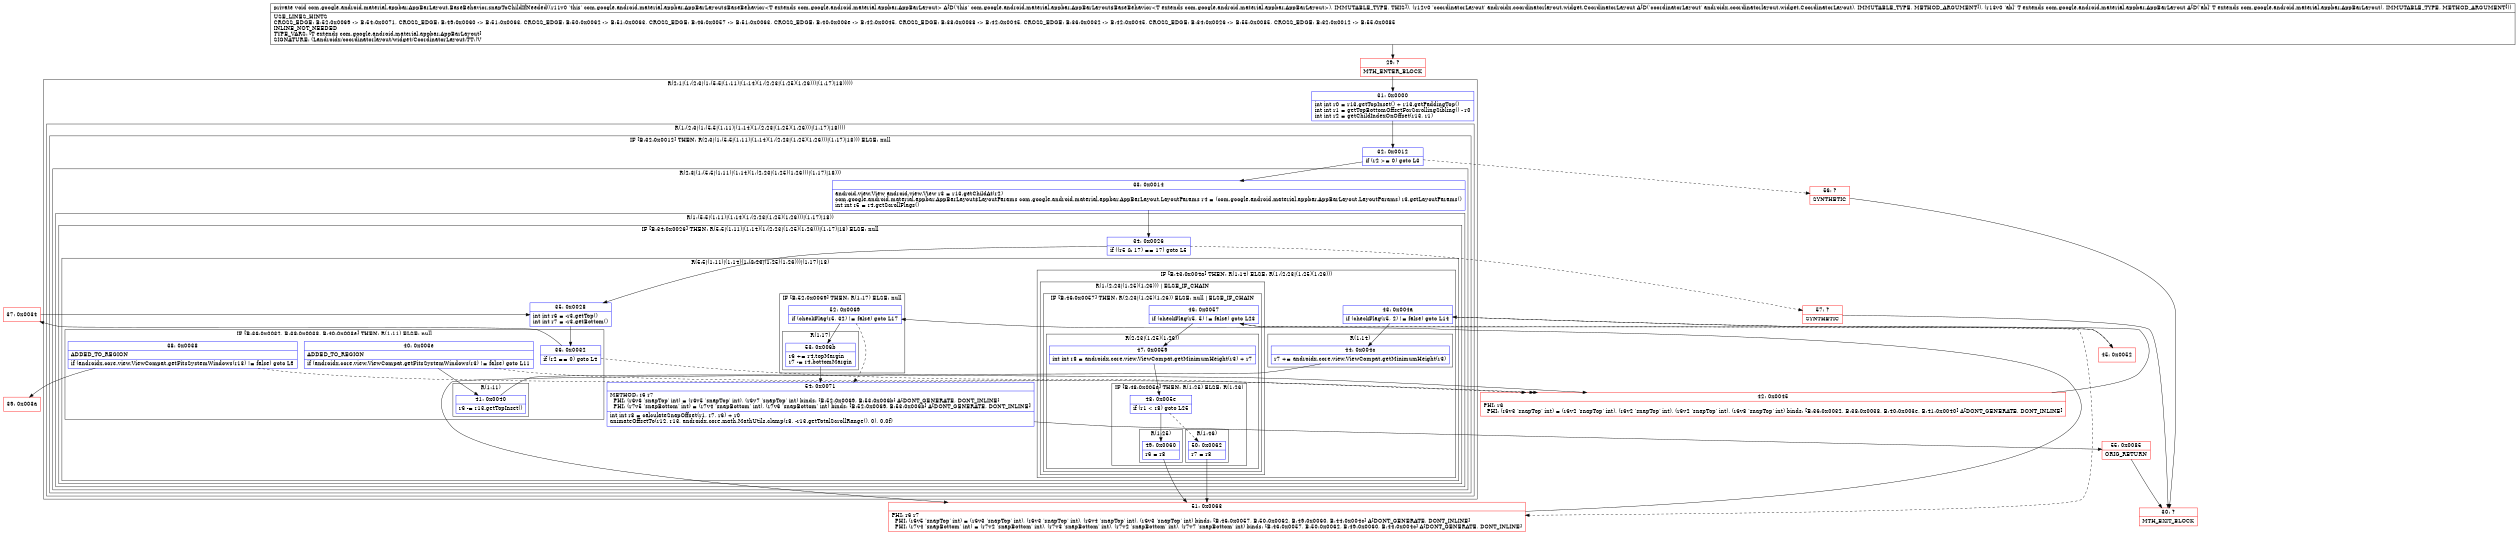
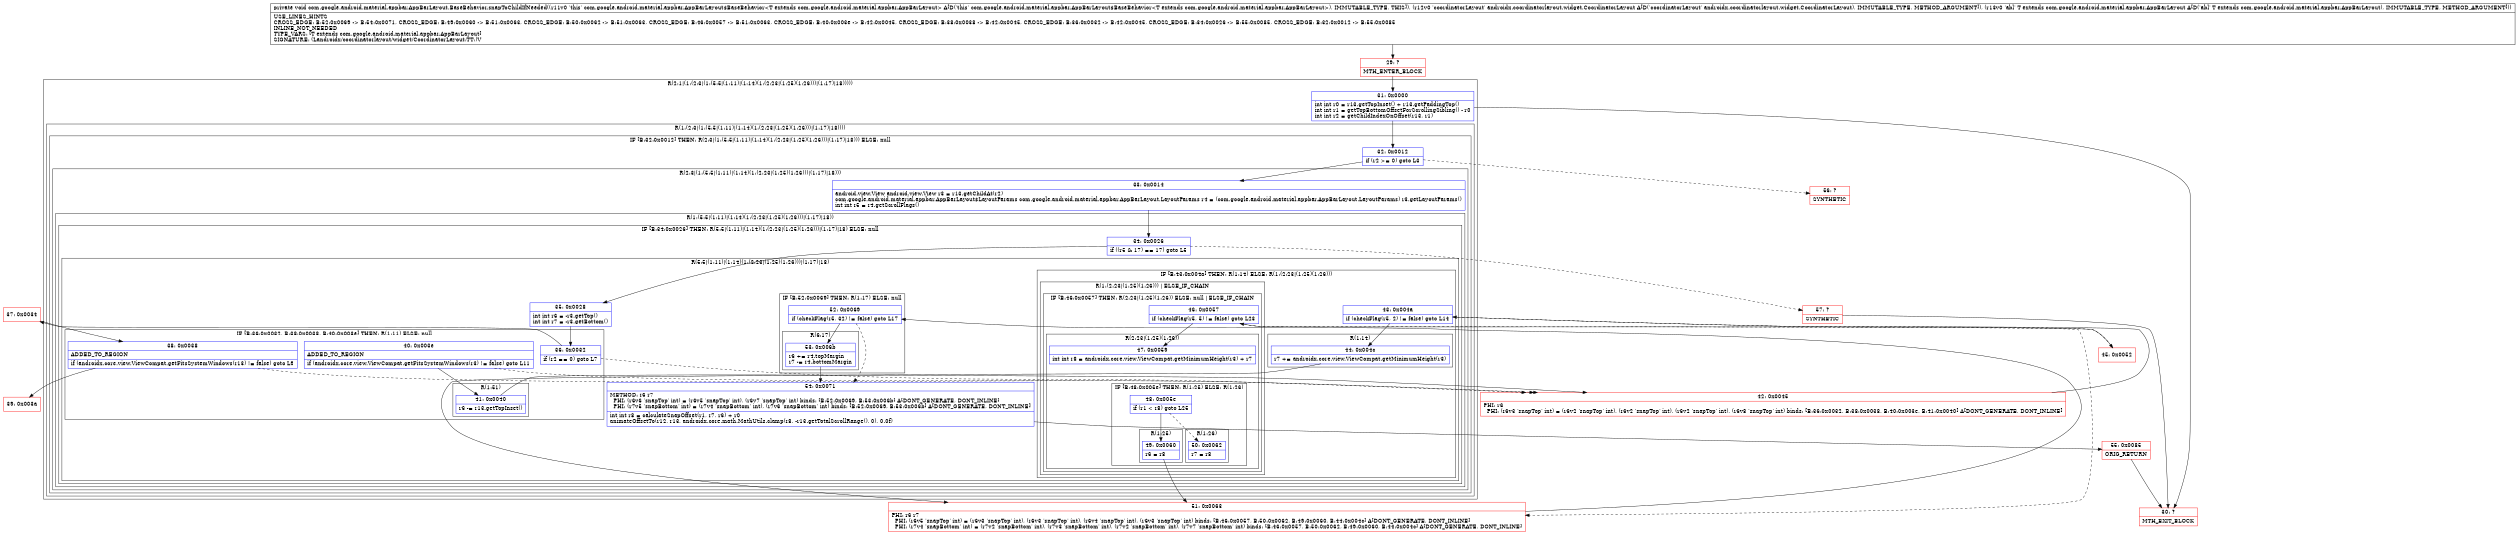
edge "56: ?" -> "30: ?": now "31: 0x0000" -> "30: ?"
edge "37: 0x0034" -> "35: 0x0028": now "37: 0x0034" -> "38: 0x0038"
cluster "R(1:17)": label "R(1:17)" -> "R(6:17)"
node "36: 0x0032": text "if (r2 == 0) goto L4" -> "if (r2 == 0) goto L7"
edge "47: 0x0059" -> "48: 0x005e": removed
cluster "R(1:11)": label "R(1:11)" -> "R(1:51)"
cluster "R(1:46)": label "R(1:46)" -> "R(1:26)"
edge "50: 0x0062" -> "51: 0x0063": removed
